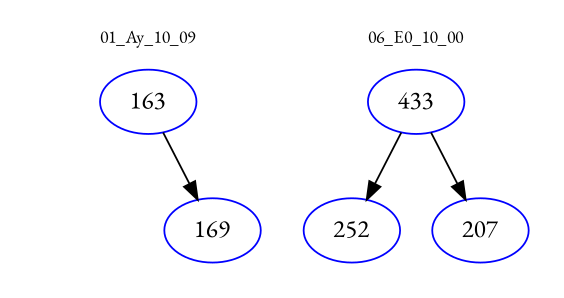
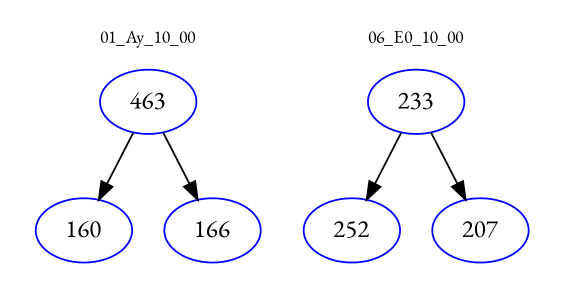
cluster "01_Ay_10_09": label "01_Ay_10_09" -> "01_Ay_10_00"
node "163": label "163" -> "463"
node "433": label "433" -> "233"
node "160": added
node "169": label "169" -> "166"
